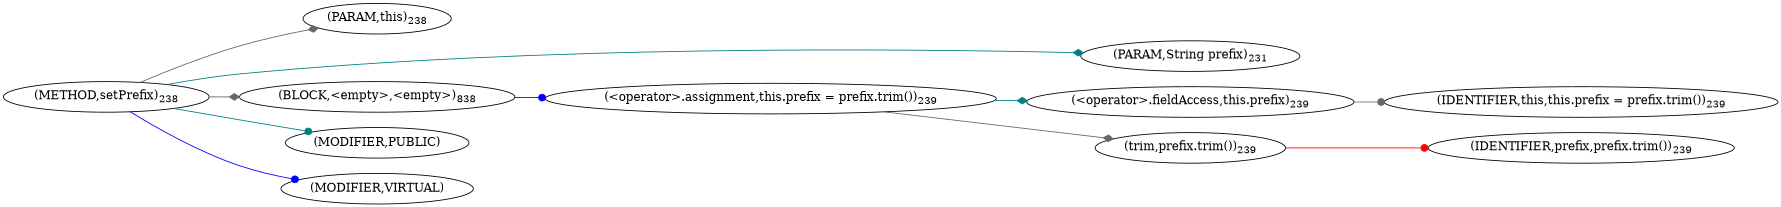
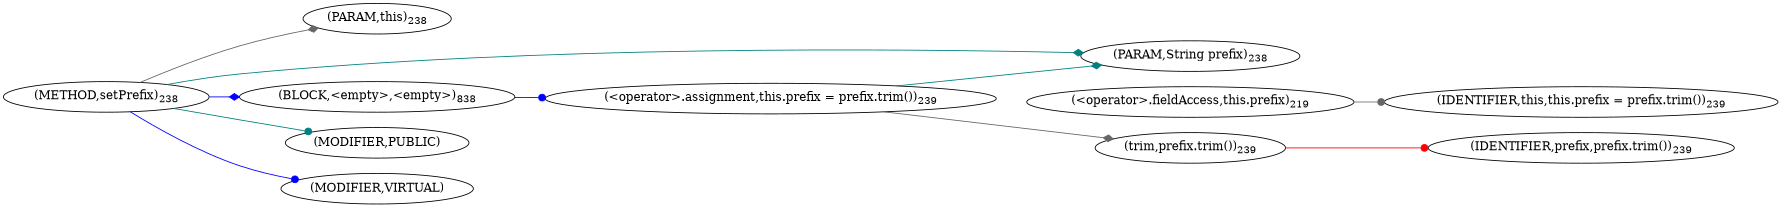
node "(PARAM,String prefix)": text "231" -> "238"
edge "(METHOD,setPrefix)" -> "(BLOCK,<empty>,<empty>)": color gray40 -> blue
edge "(<operator>.assignment,this.prefix = prefix.trim())" -> "(<operator>.fieldAccess,this.prefix)": now "(<operator>.assignment,this.prefix = prefix.trim())" -> "(PARAM,String prefix)"
node "(<operator>.fieldAccess,this.prefix)": text "239" -> "219"
